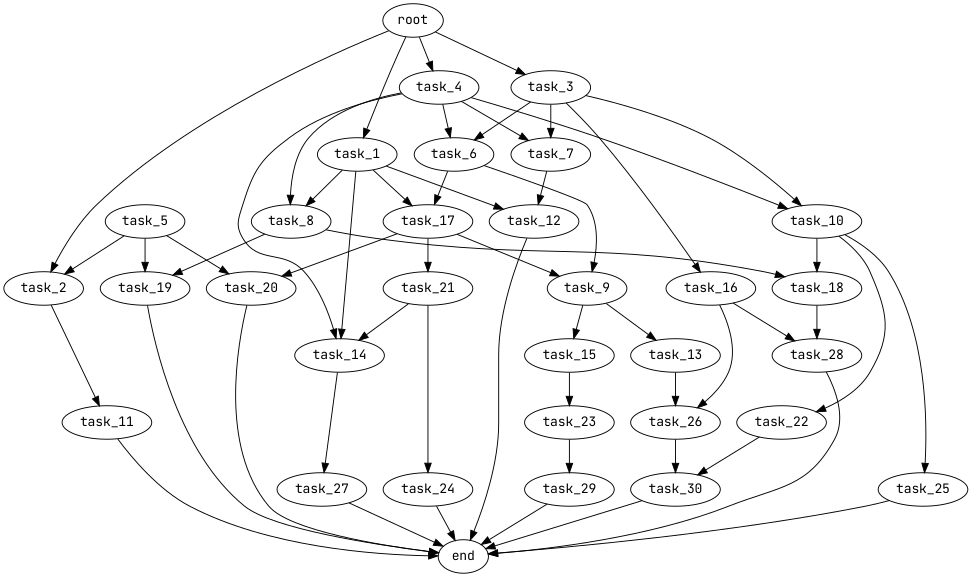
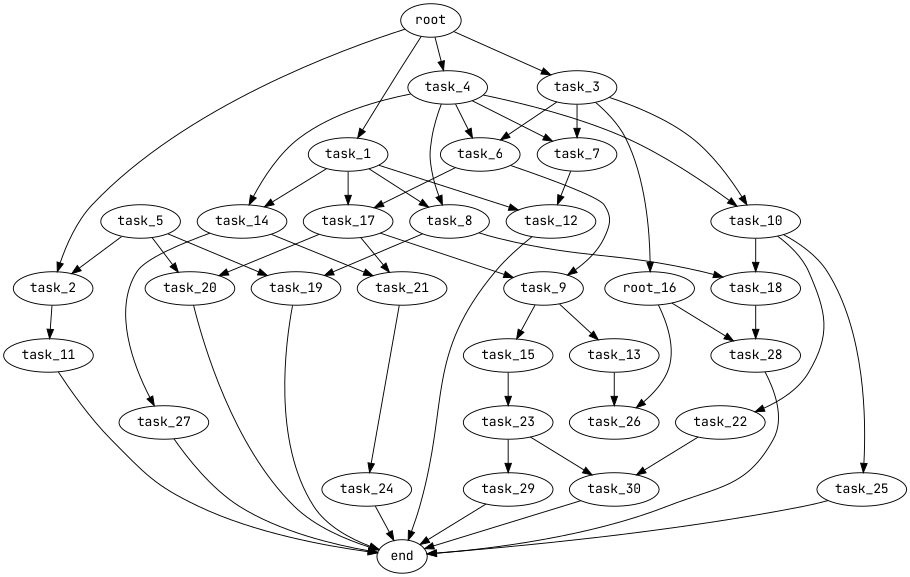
node "task_16": label "task_16" -> "root_16"
edge "task_21" -> "task_14": reversed
edge "task_26" -> "task_30": now "task_23" -> "task_30"
